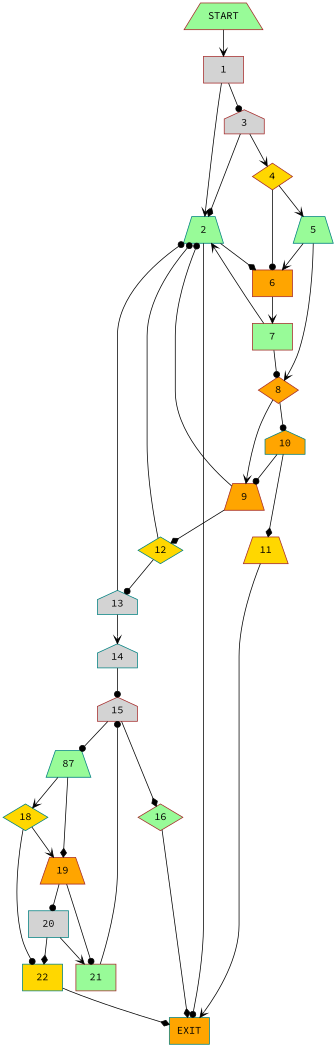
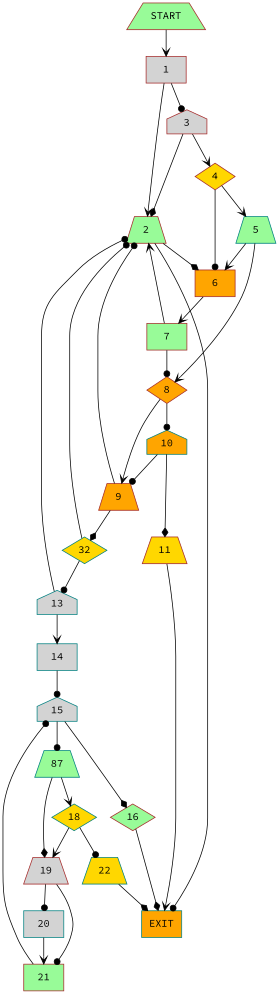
node "2": color teal -> brown
node "12": label "12" -> "32"
node "14": shape house -> box
node "15": color brown -> teal
node "19": fillcolor orange -> lightgrey
edge "20" -> "22": removed
node "22": shape box -> trapezium
